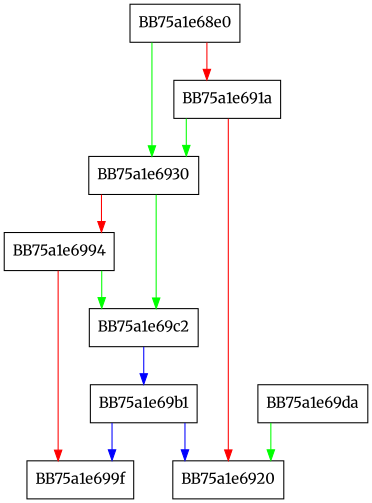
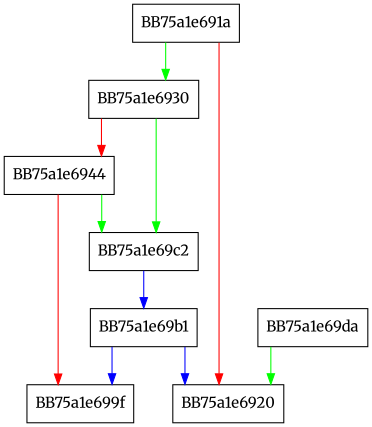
node "BB75a1e68e0": removed
node "BB75a1e6994": label "BB75a1e6994" -> "BB75a1e6944"
